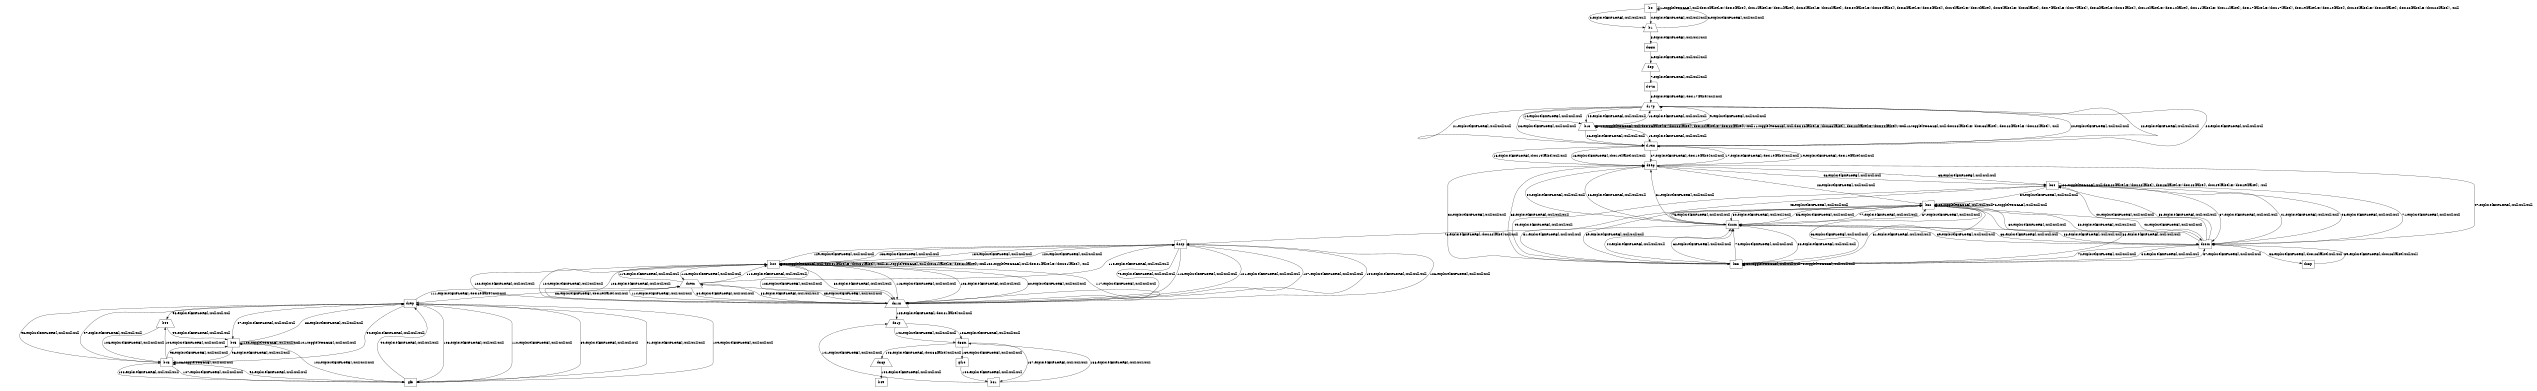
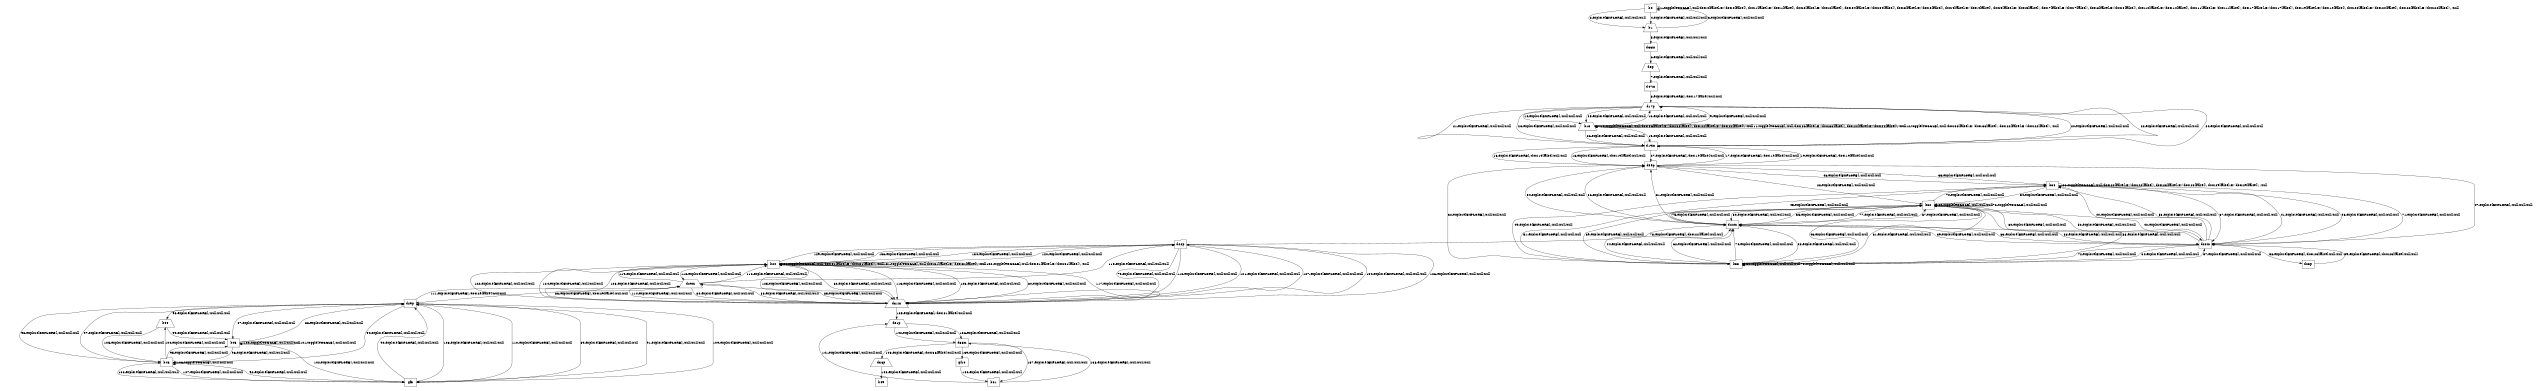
edge "b32" -> "b34": added, label "70-explore[EXPLORE];/null/null/null"
edge "d22m" -> "d22p": reversed
edge "b33" -> "d99p": removed, label "65-explore[EXPLORE];/null/null/null"
